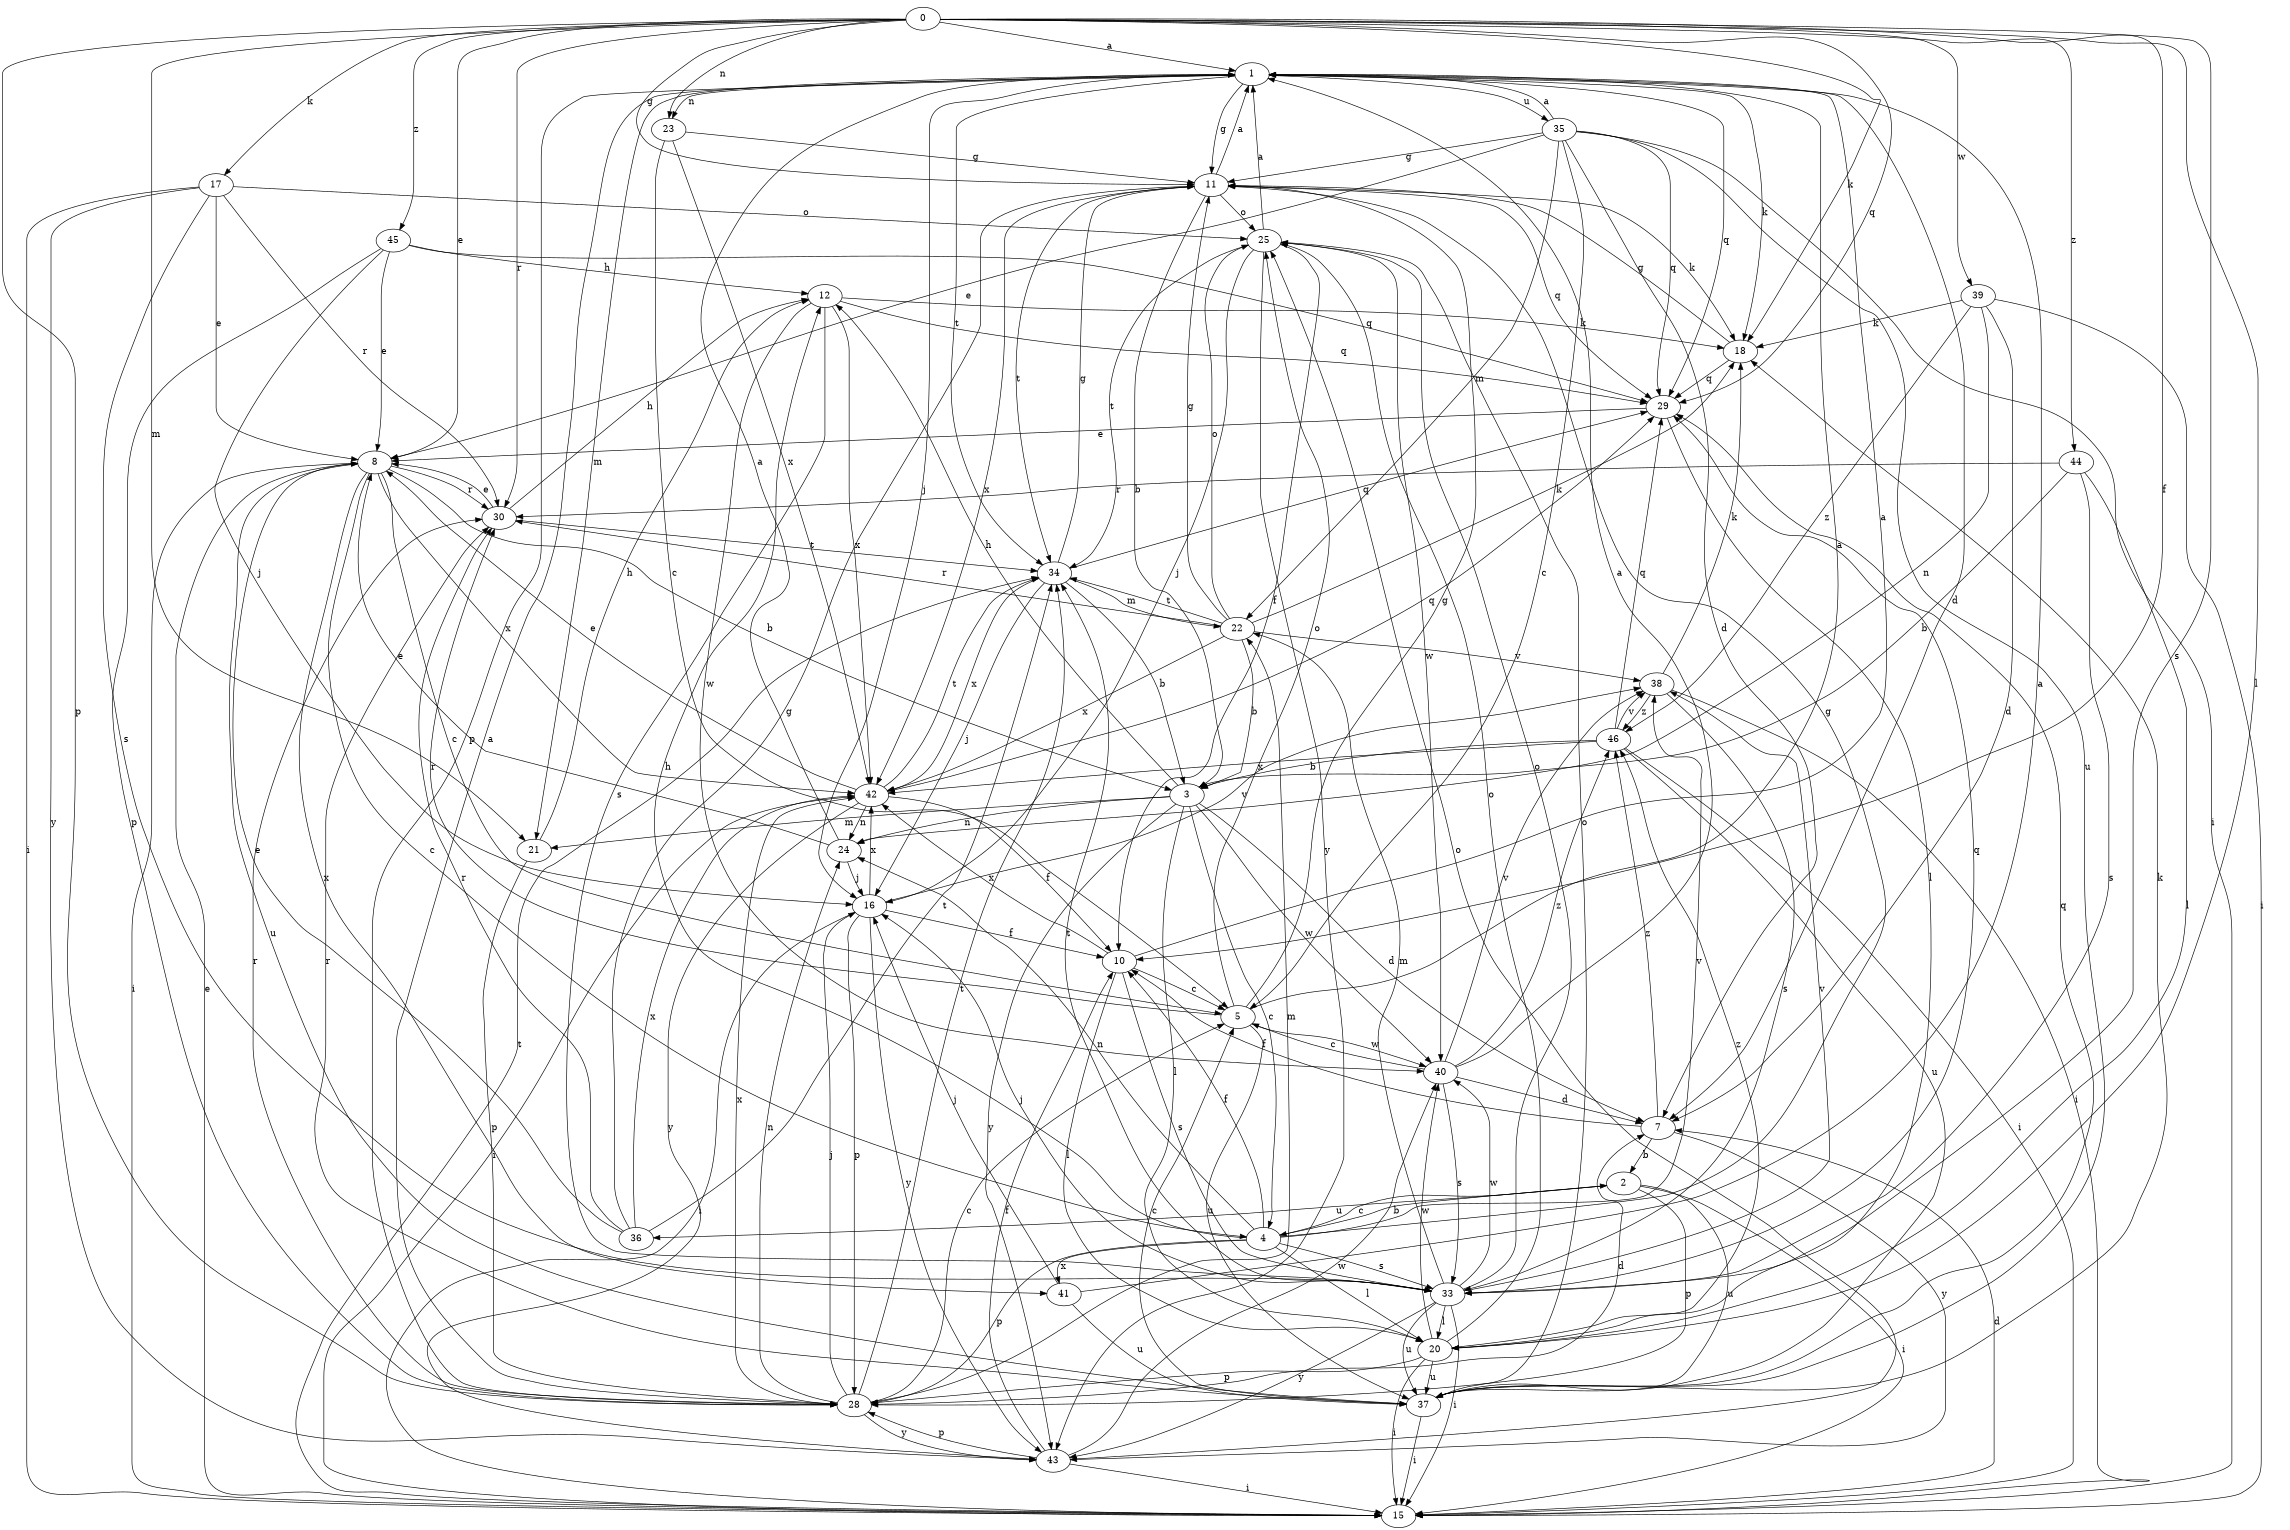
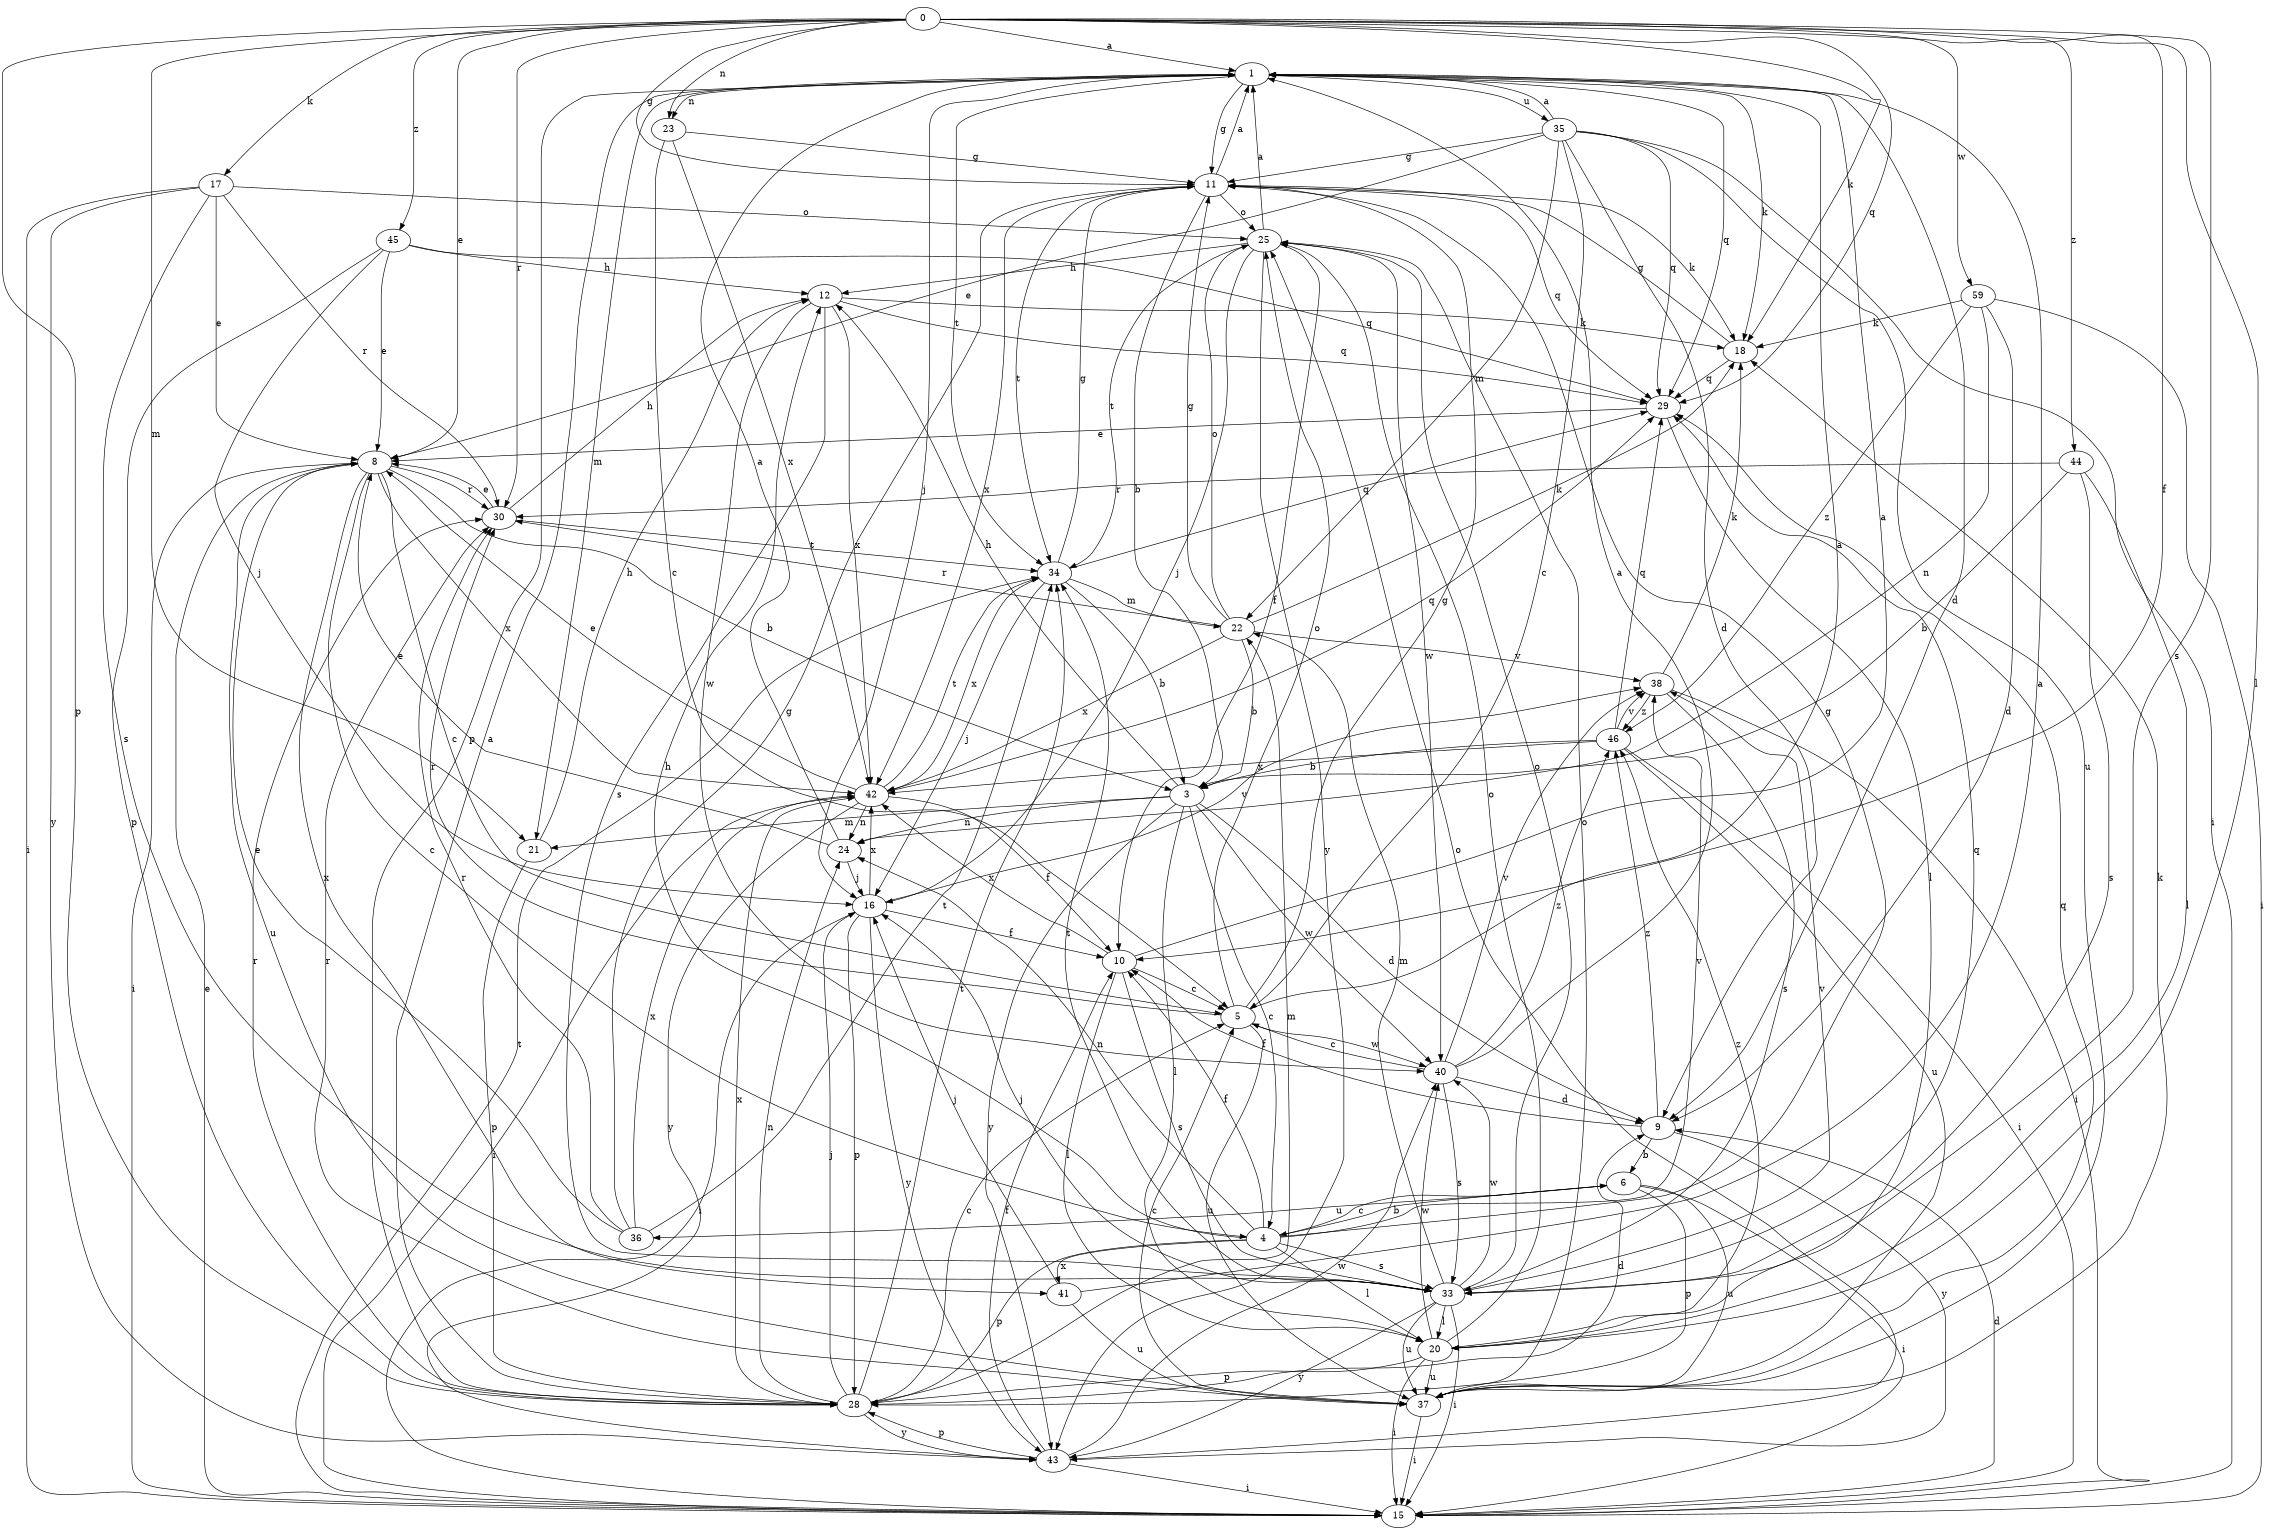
edge "25" -> "12": added, label "h"
node "39": label "39" -> "59"
edge "22" -> "34": removed, label "t"
node "7": label "7" -> "9"
node "2": label "2" -> "6"
